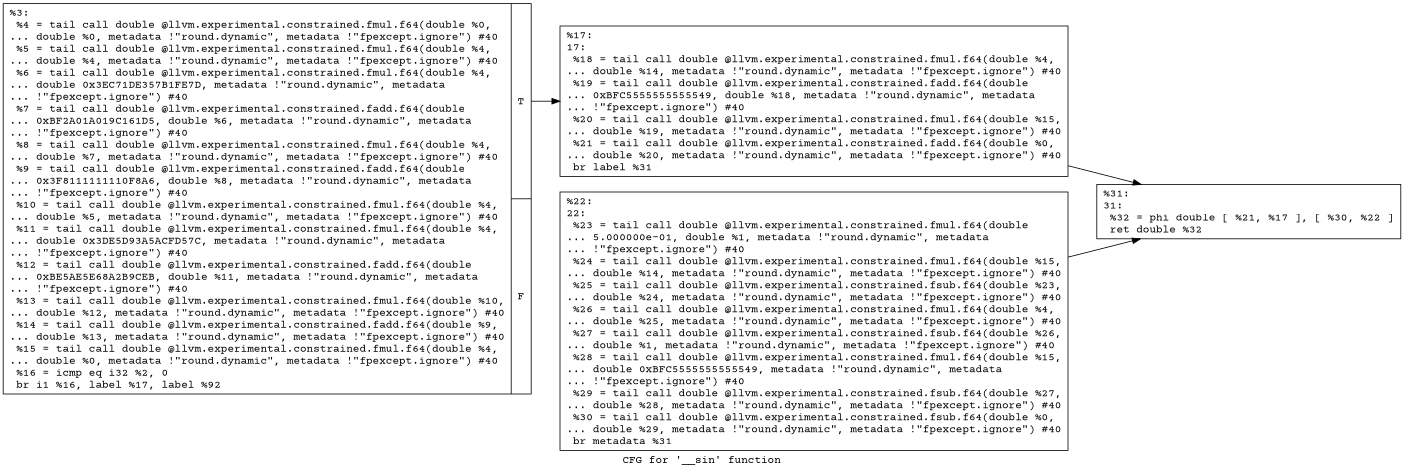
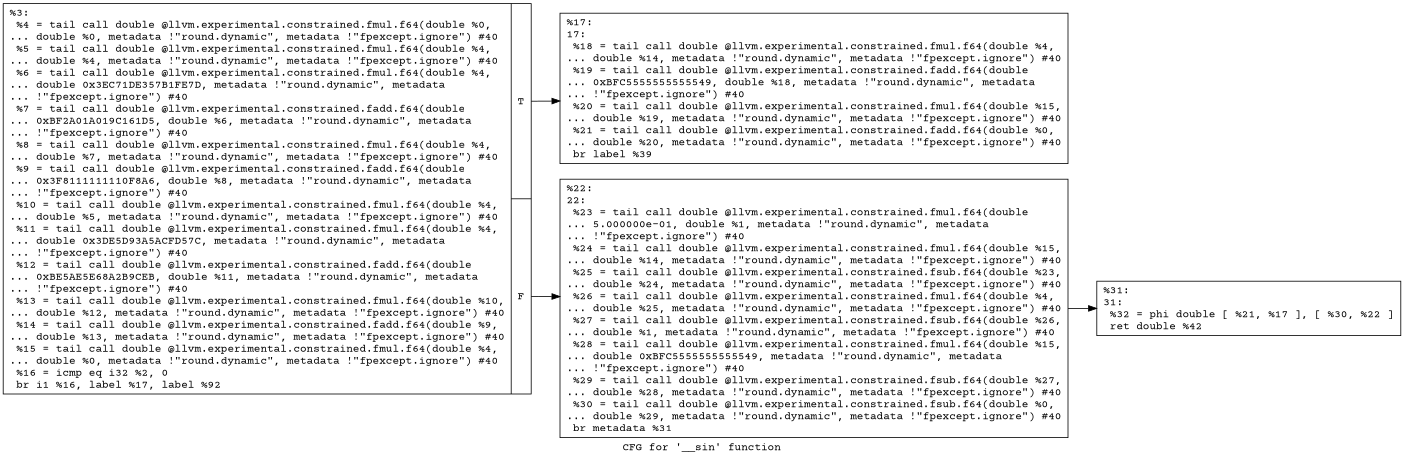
node "%17:": text "br label %31" -> "br label %39"
edge "%17:" -> "%31:": removed
node "%31:": text "ret double %32" -> "ret double %42"
edge "%3:" -> "%22:": added
